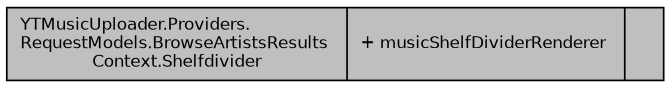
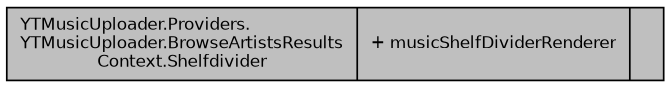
node "YTMusicUploader.Providers.": text "RequestModels.BrowseArtistsResults" -> "YTMusicUploader.BrowseArtistsResults"
